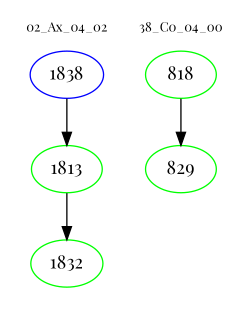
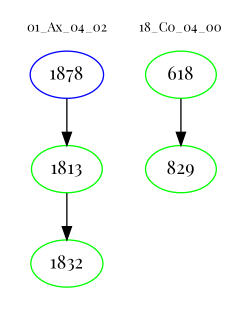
cluster "02_Ax_04_02": label "02_Ax_04_02" -> "01_Ax_04_02"
cluster "38_C0_04_00": label "38_C0_04_00" -> "18_C0_04_00"
node "1838": label "1838" -> "1878"
node "818": label "818" -> "618"
